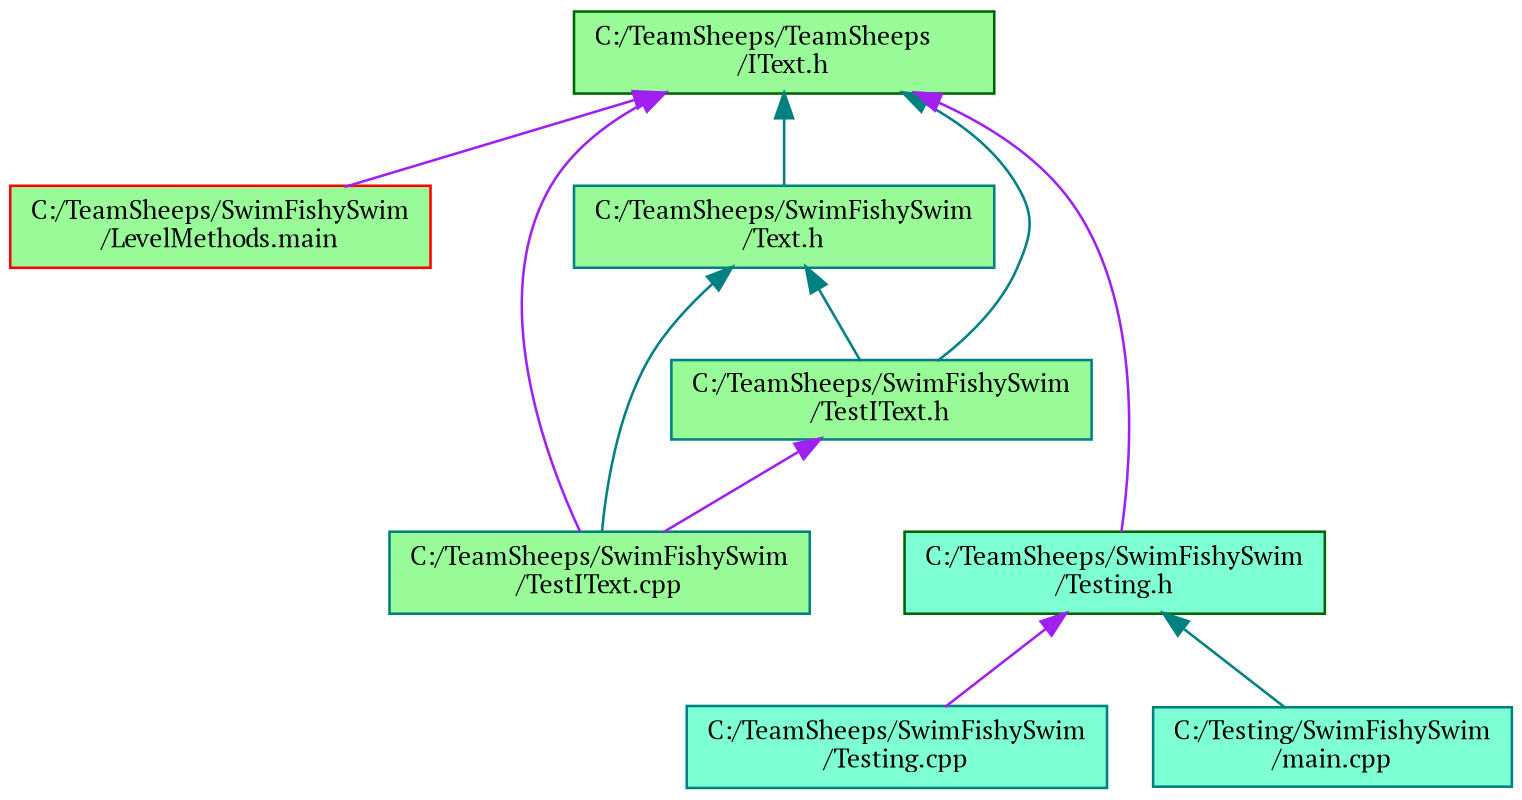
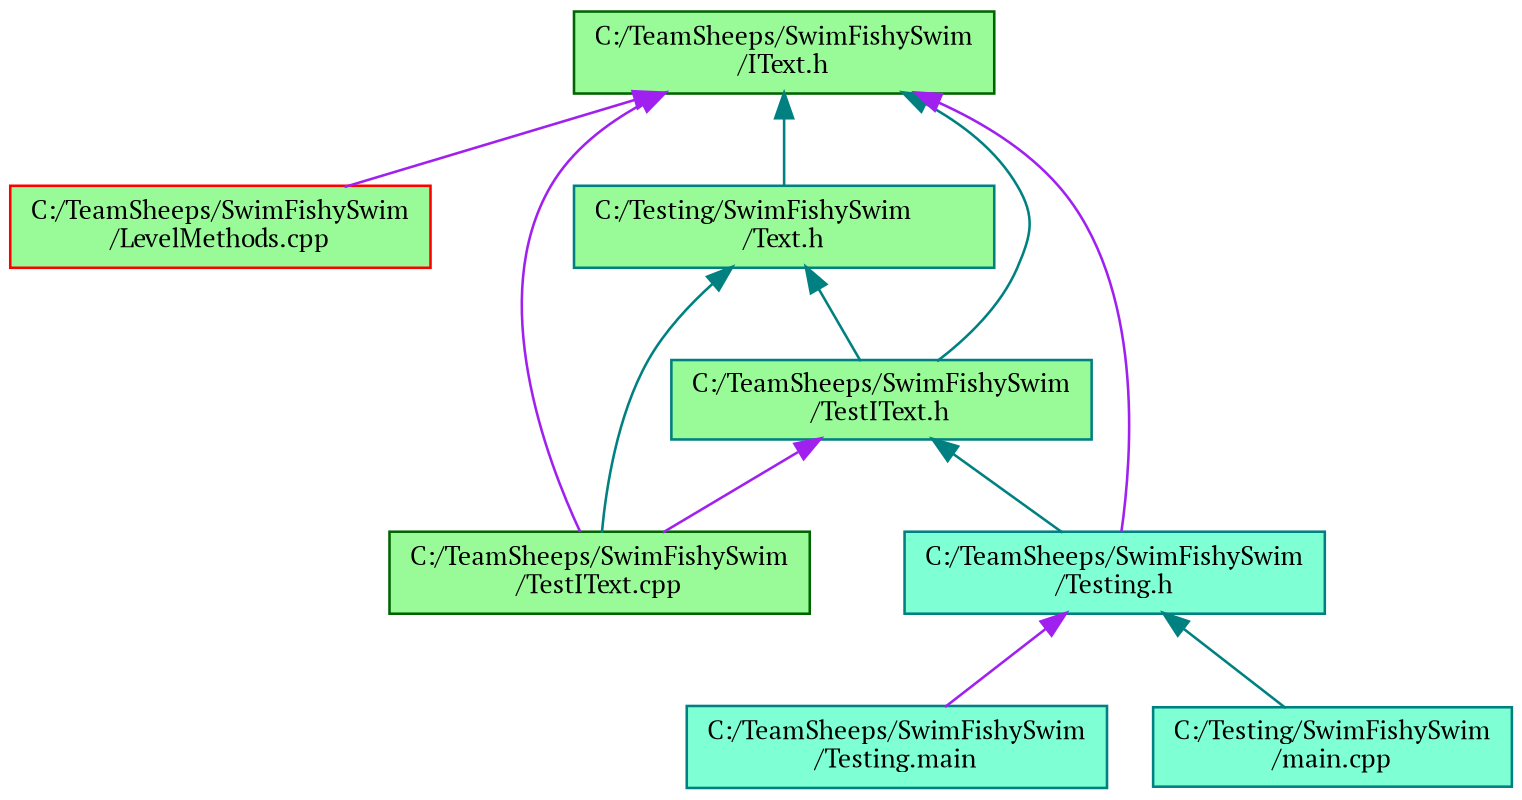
node "C:/TeamSheeps/TeamSheeps /IText.h": label "C:/TeamSheeps/TeamSheeps /IText.h" -> "C:/TeamSheeps/SwimFishySwim /IText.h"
node "C:/TeamSheeps/SwimFishySwim /LevelMethods.main": label "C:/TeamSheeps/SwimFishySwim /LevelMethods.main" -> "C:/TeamSheeps/SwimFishySwim /LevelMethods.cpp"
node "C:/TeamSheeps/SwimFishySwim /Text.h": label "C:/TeamSheeps/SwimFishySwim /Text.h" -> "C:/Testing/SwimFishySwim /Text.h"
edge "C:/TeamSheeps/SwimFishySwim /Testing.h" -> "C:/TeamSheeps/SwimFishySwim /TestIText.h": added
node "C:/TeamSheeps/SwimFishySwim /TestIText.cpp": color teal -> darkgreen
node "C:/TeamSheeps/SwimFishySwim /Testing.h": color darkgreen -> teal
node "C:/TeamSheeps/SwimFishySwim /Testing.cpp": label "C:/TeamSheeps/SwimFishySwim /Testing.cpp" -> "C:/TeamSheeps/SwimFishySwim /Testing.main"
